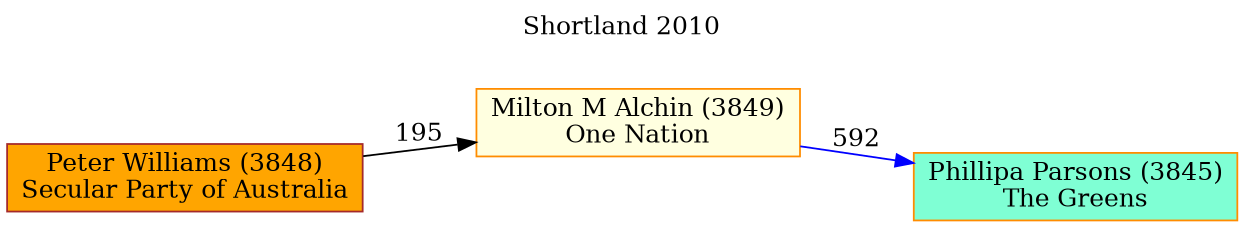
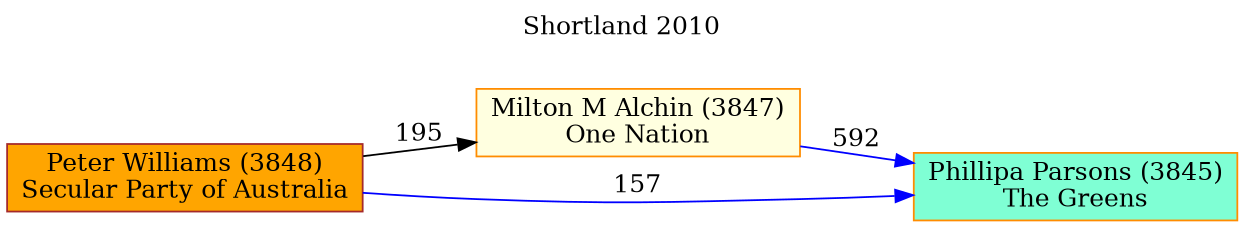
node "Milton M Alchin (3849) One Nation": label "Milton M Alchin (3849) One Nation" -> "Milton M Alchin (3847) One Nation"
edge "Peter Williams (3848) Secular Party of Australia" -> "Phillipa Parsons (3845) The Greens": added, label "157"
